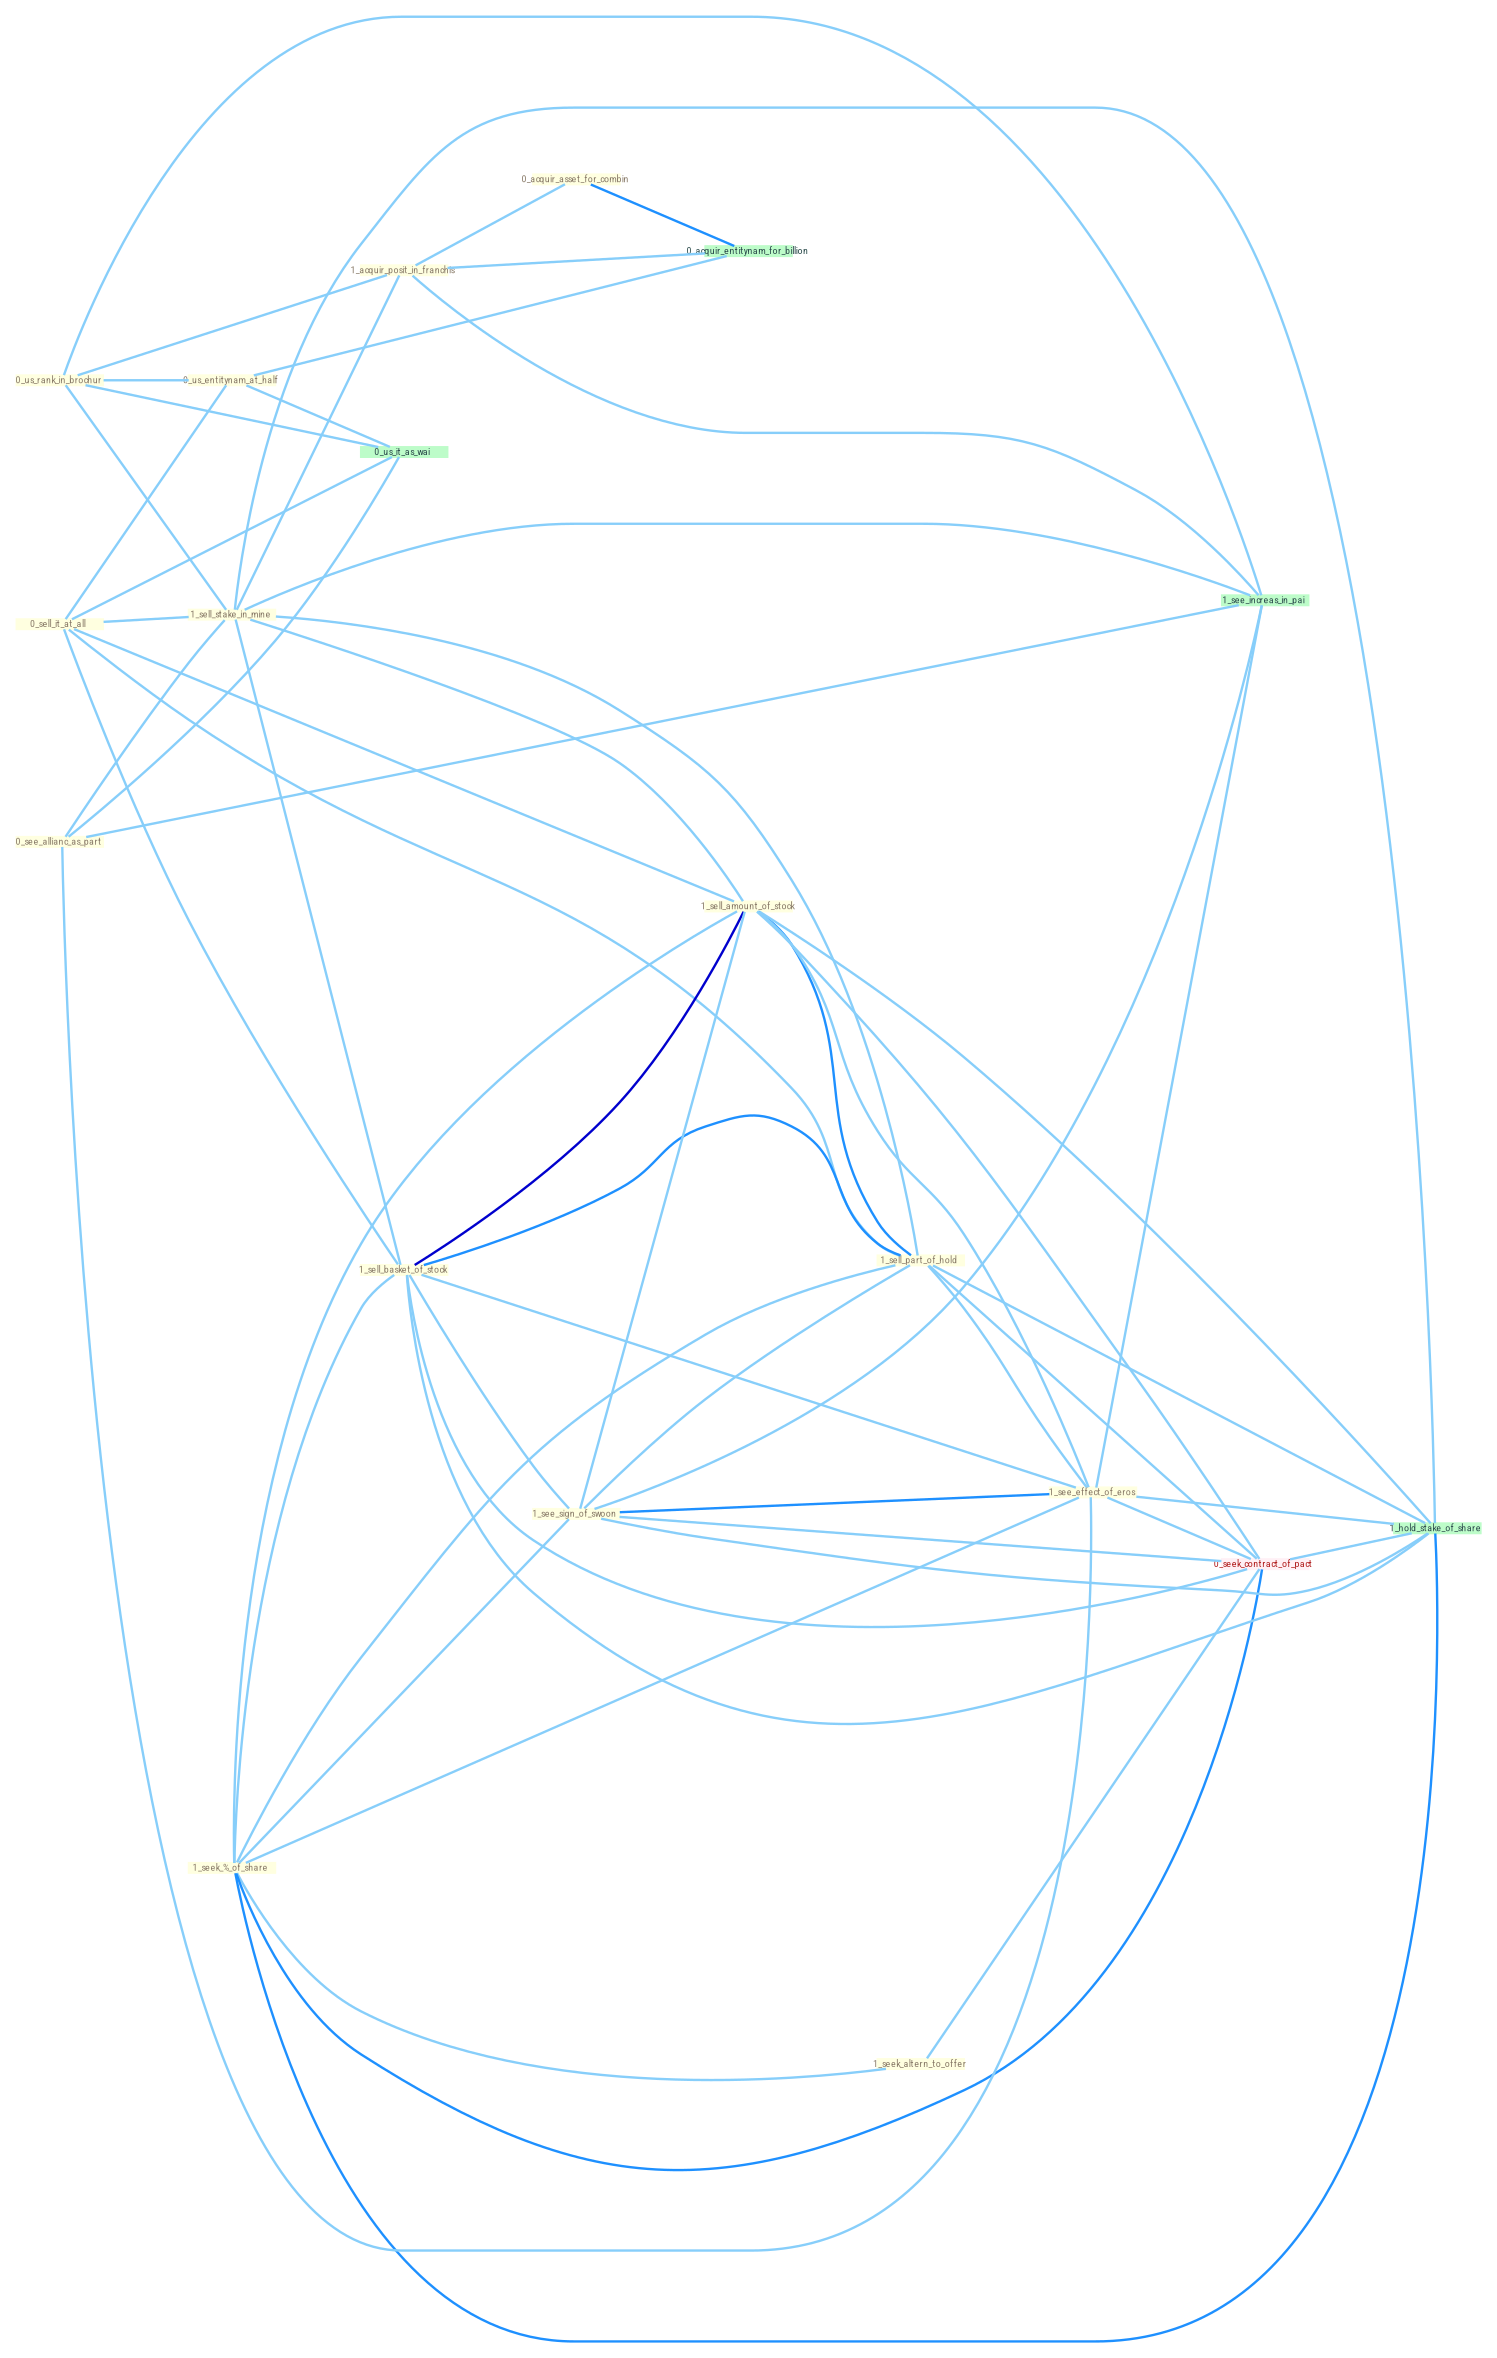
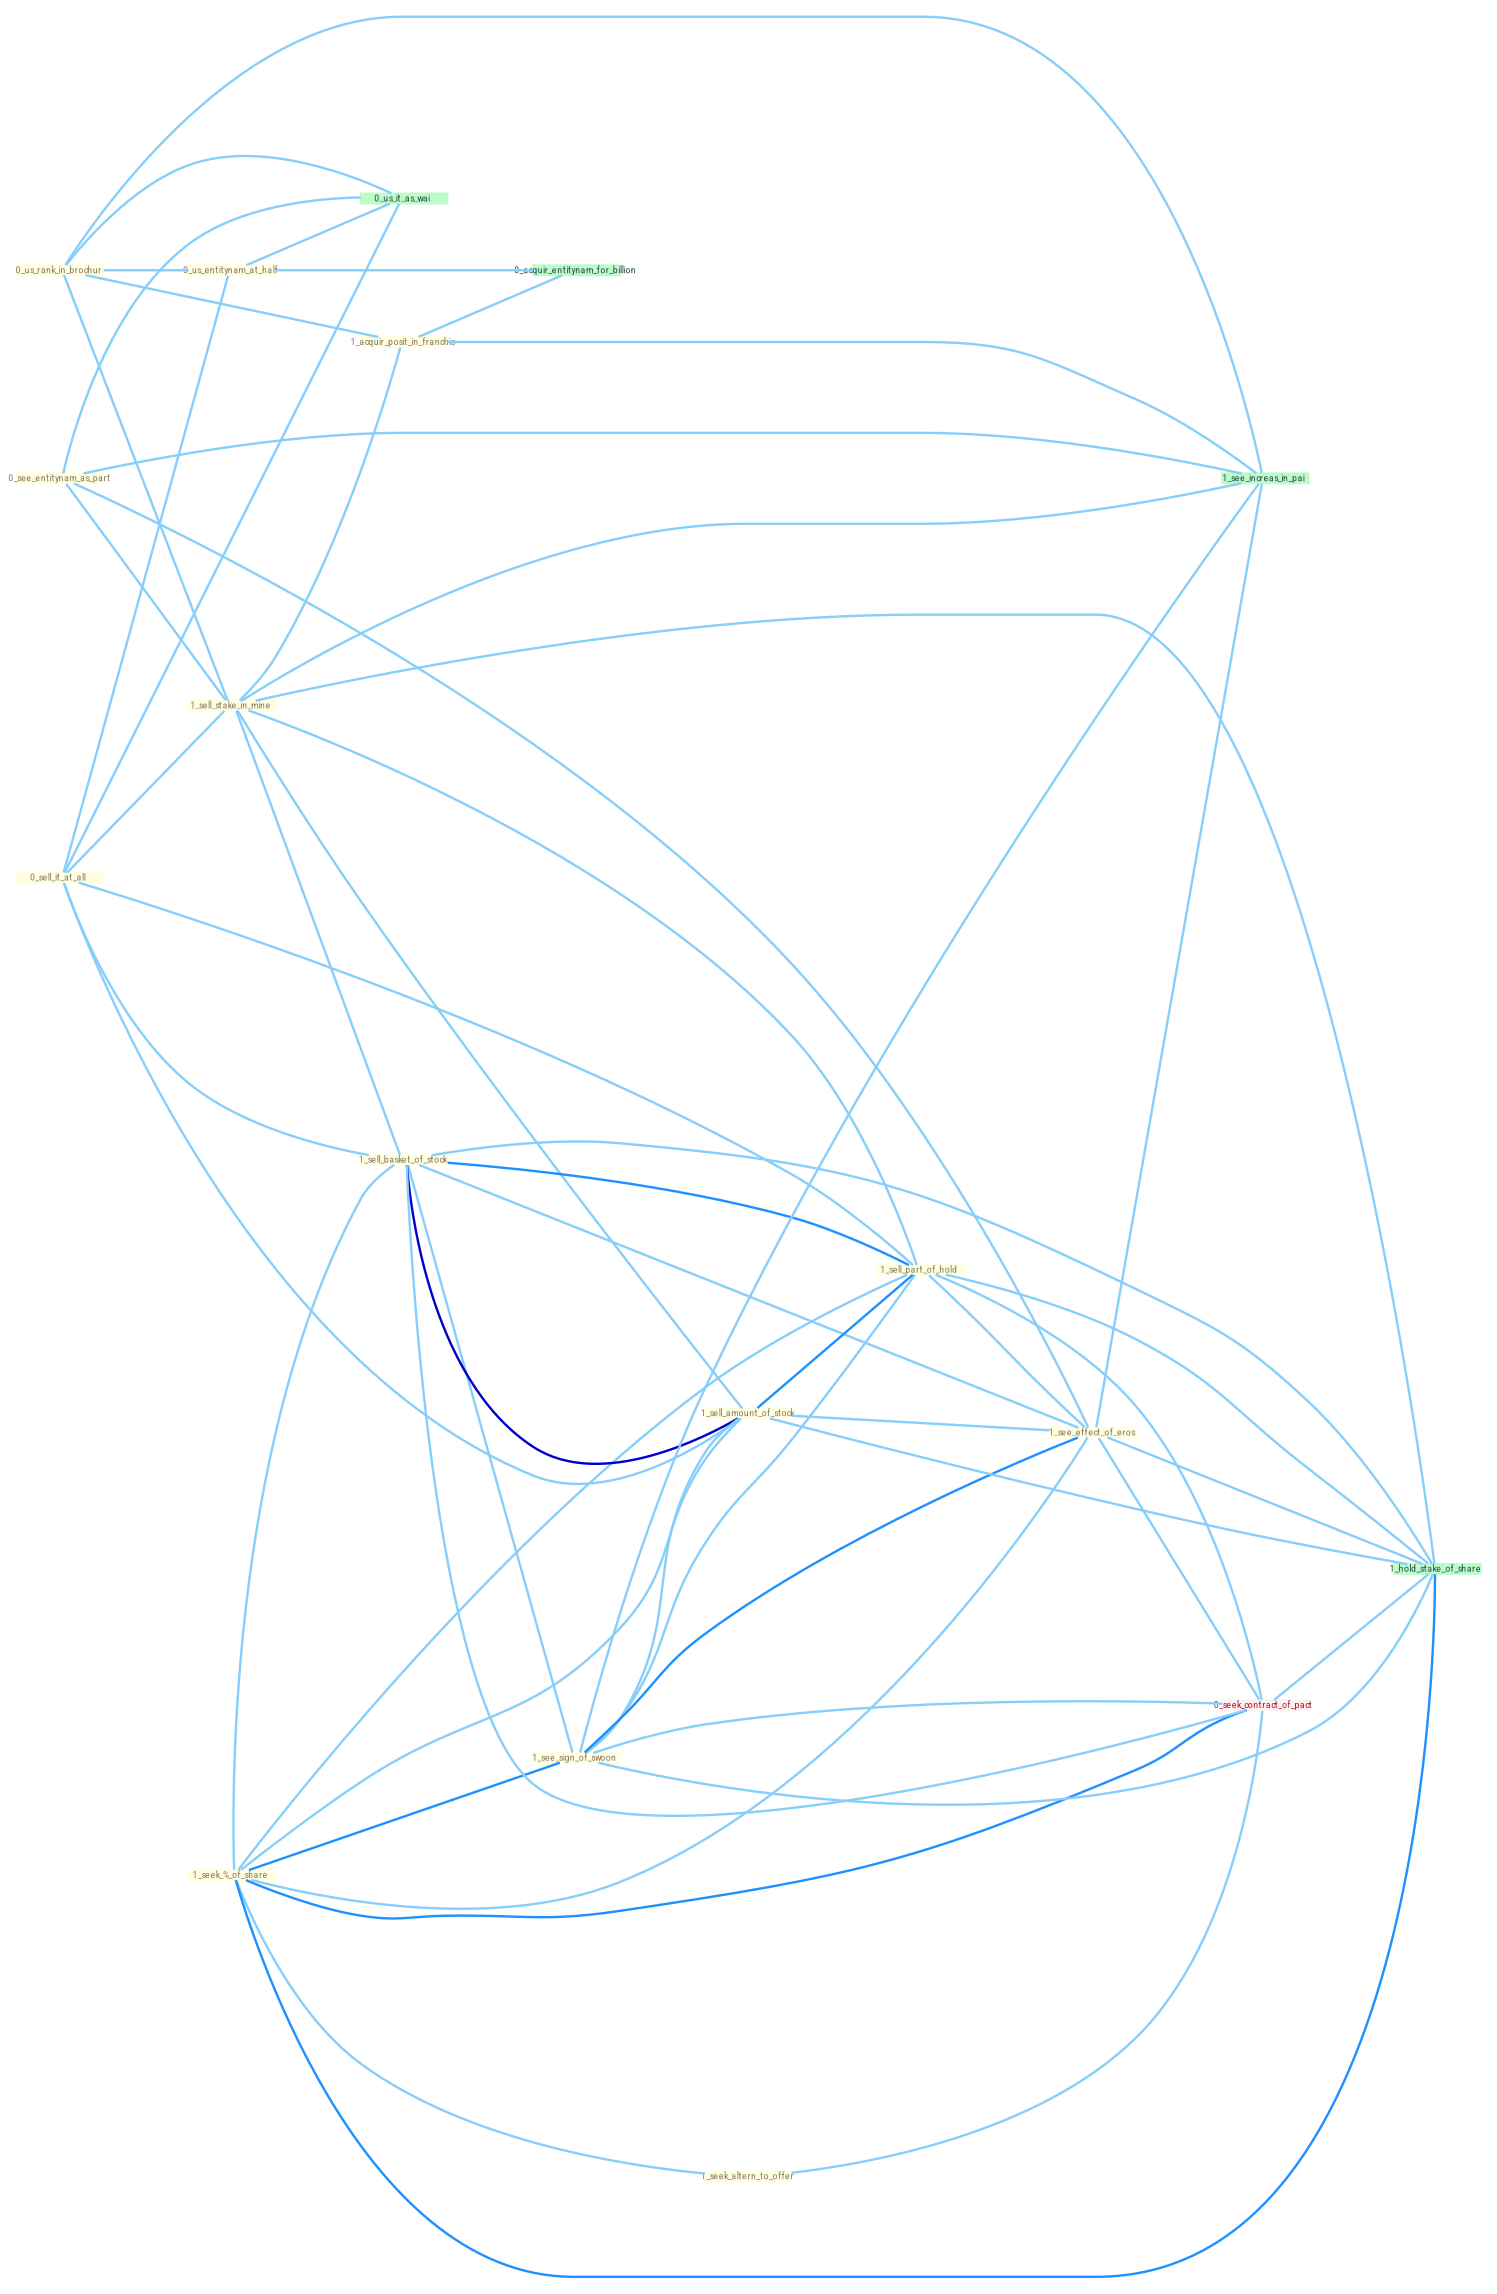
node "0_acquir_asset_for_combin": removed
node "0_see_allianc_as_part": label "0_see_allianc_as_part" -> "0_see_entitynam_as_part"
edge "1_sell_amount_of_stock" -- "0_seek_contract_of_pact": removed
edge "1_see_sign_of_swoon" -- "1_seek_%_of_share": color #87cefa -> #1e90ff
